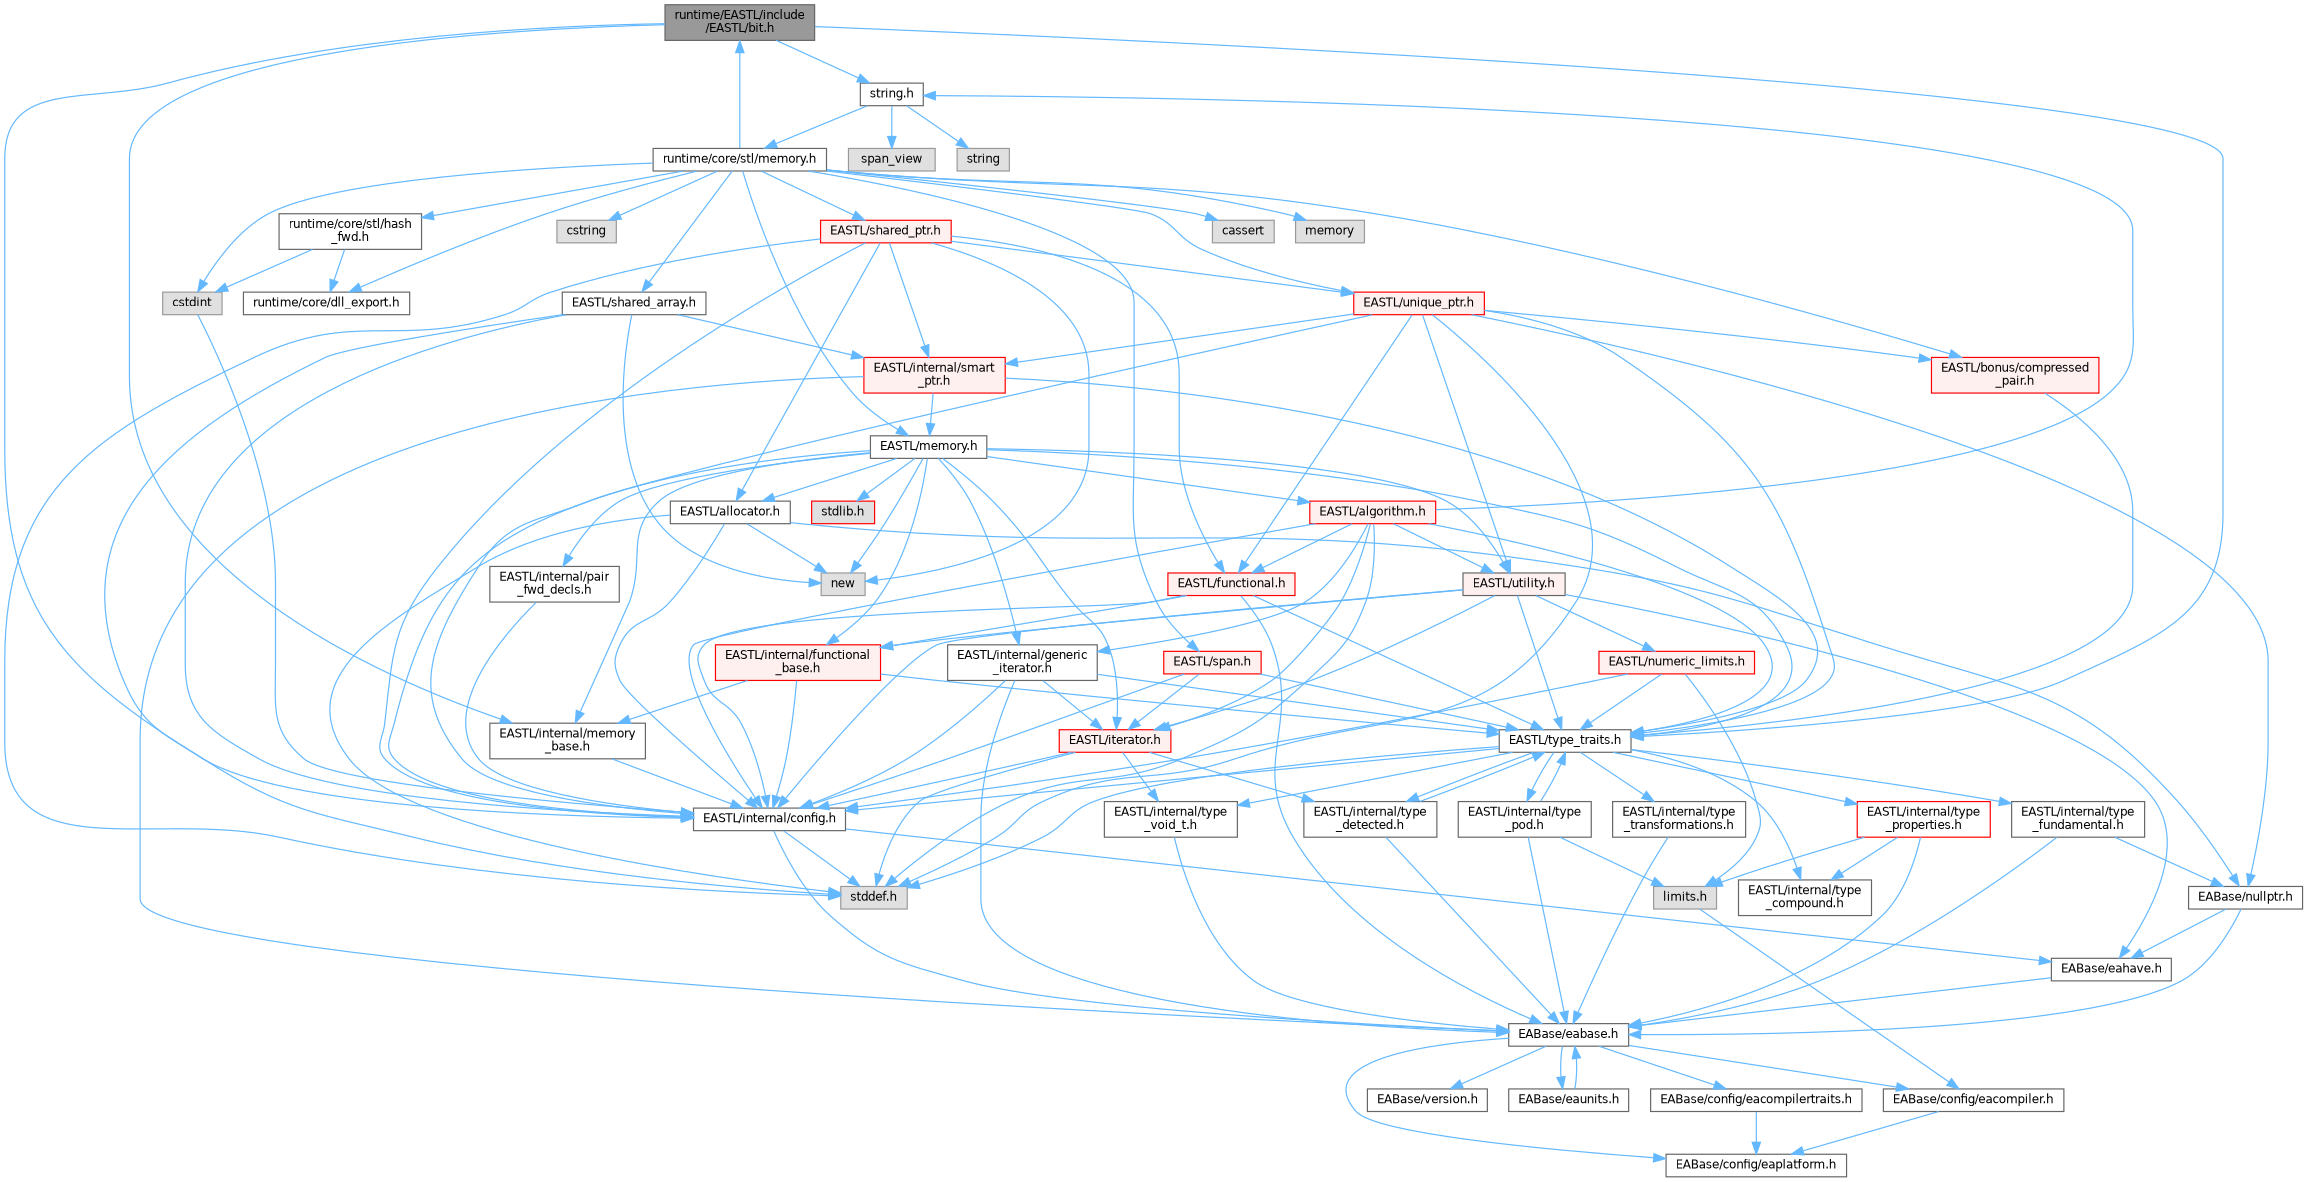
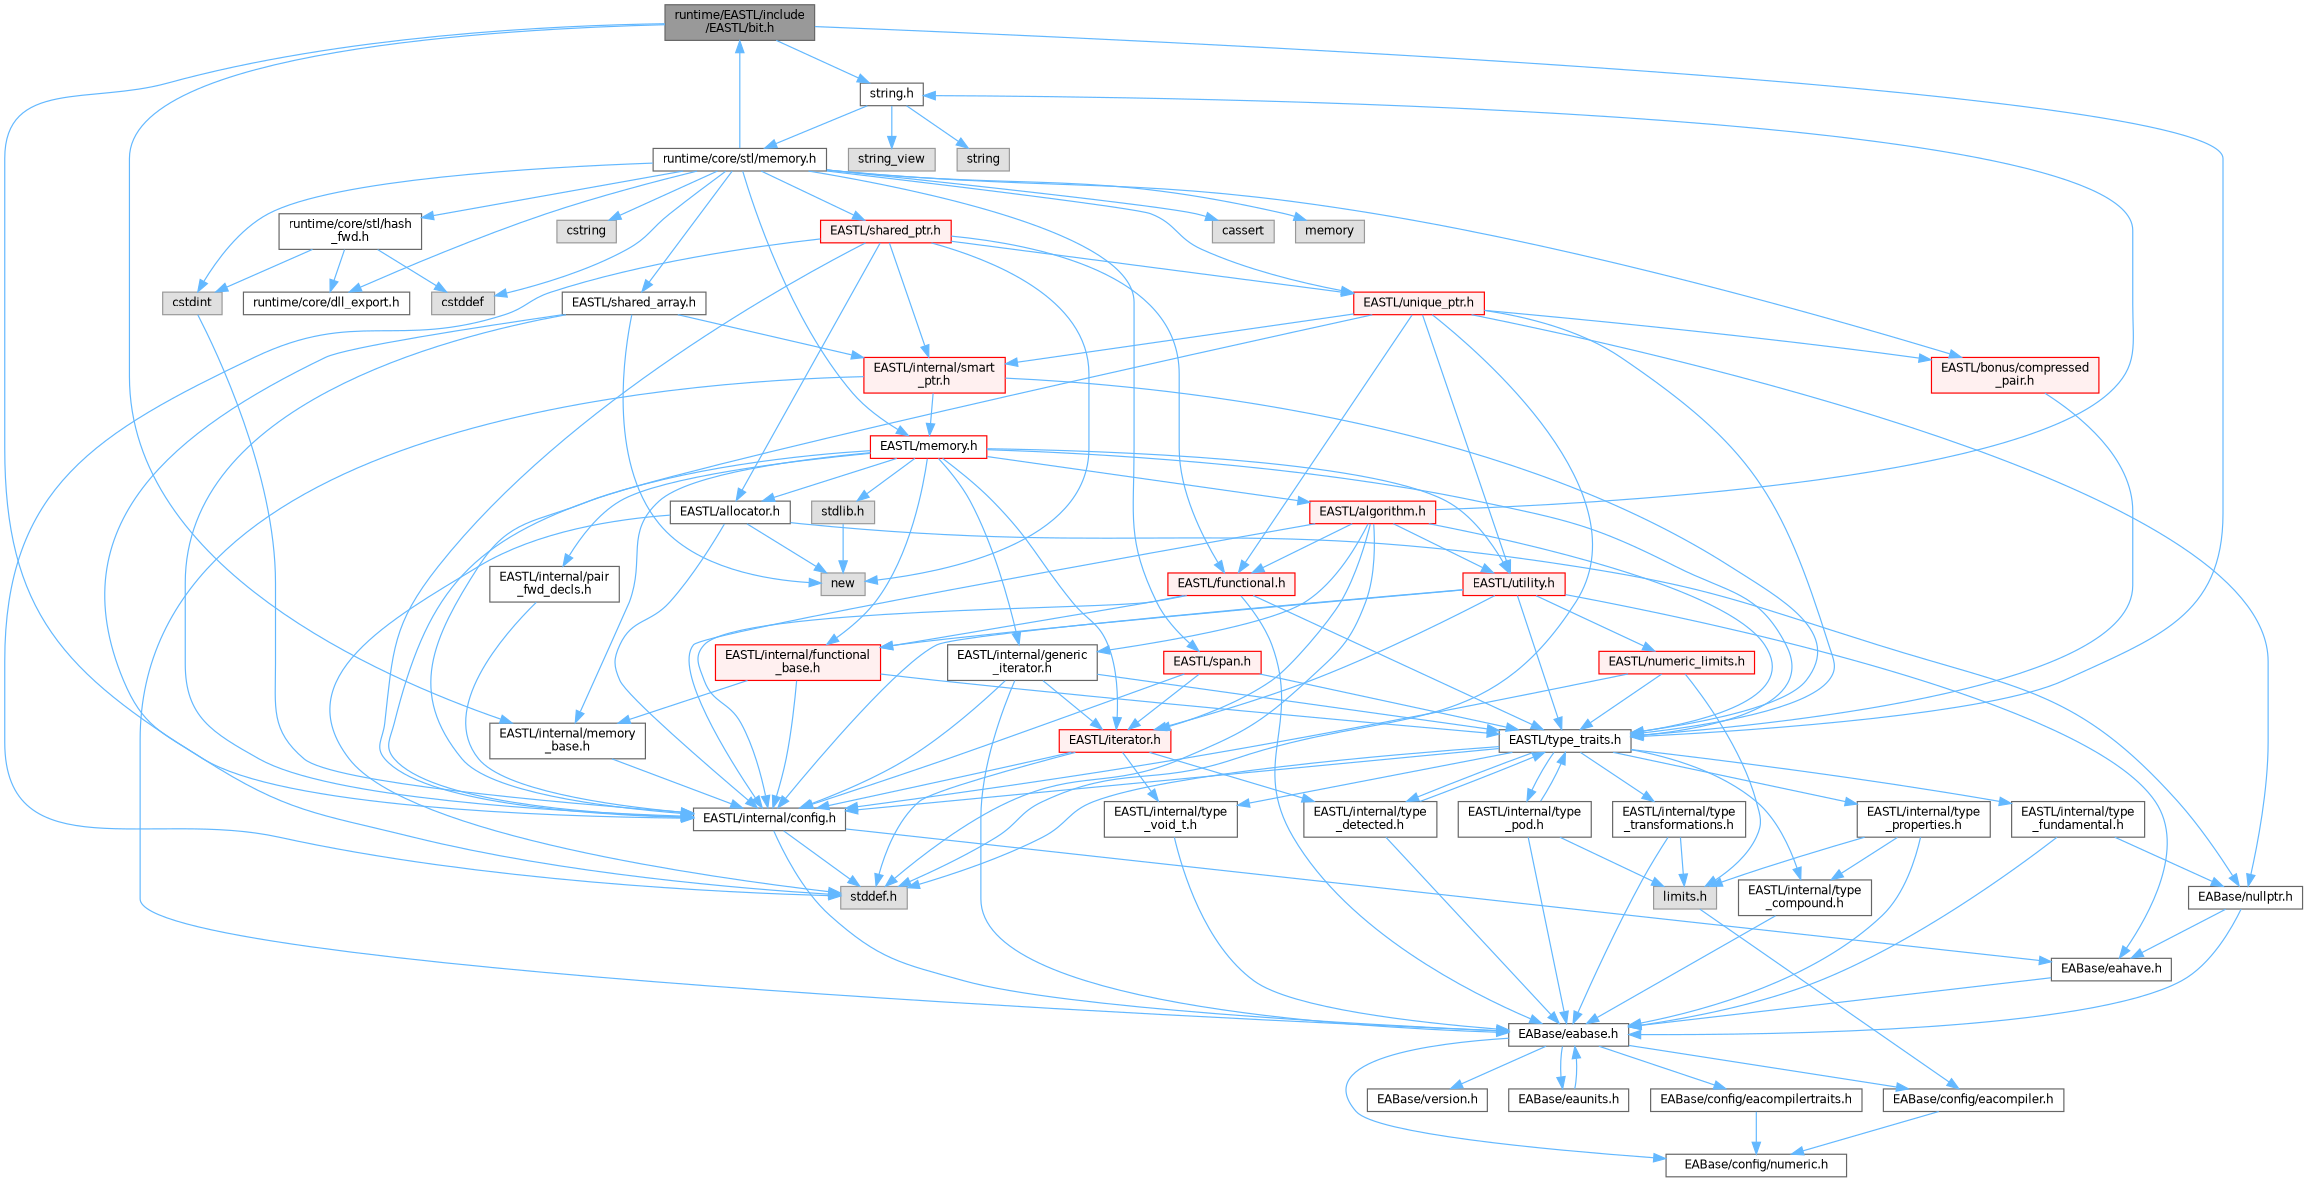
node "span_view": label "span_view" -> "string_view"
node "cstddef": added
node "EASTL/memory.h": color grey40 -> red
node "stdlib.h": color red -> grey60
edge "EASTL/memory.h" -> "new": now "stdlib.h" -> "new"
node "EASTL/utility.h": color grey40 -> red
node "EASTL/internal/type _properties.h": color red -> grey40
edge "EASTL/internal/type _transformations.h" -> "limits.h": added
edge "EASTL/internal/type _compound.h" -> "EABase/eabase.h": added
node "EABase/config/eaplatform.h": label "EABase/config/eaplatform.h" -> "EABase/config/numeric.h"
